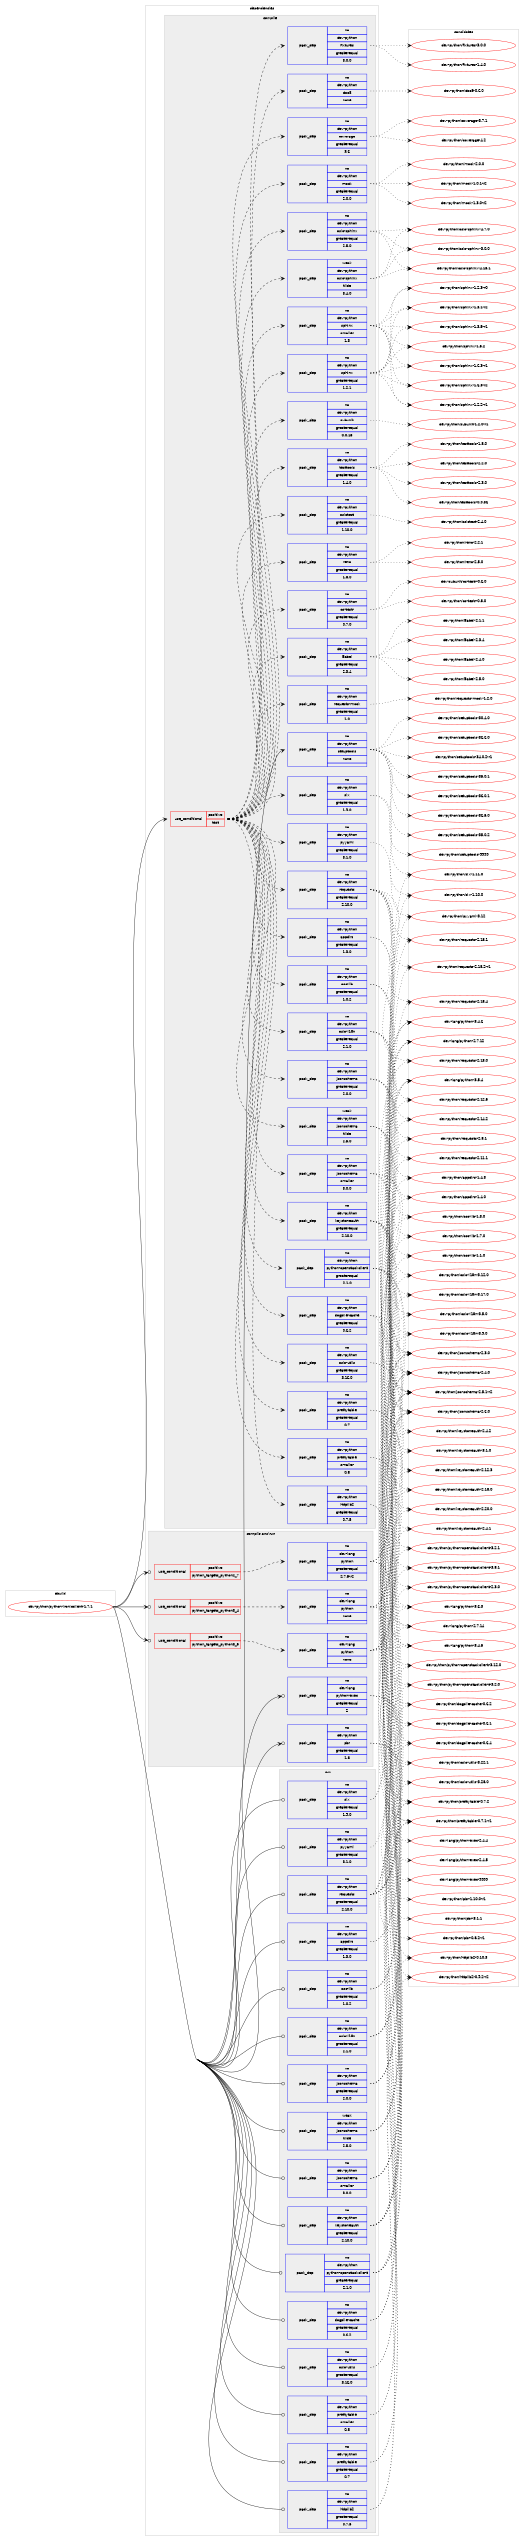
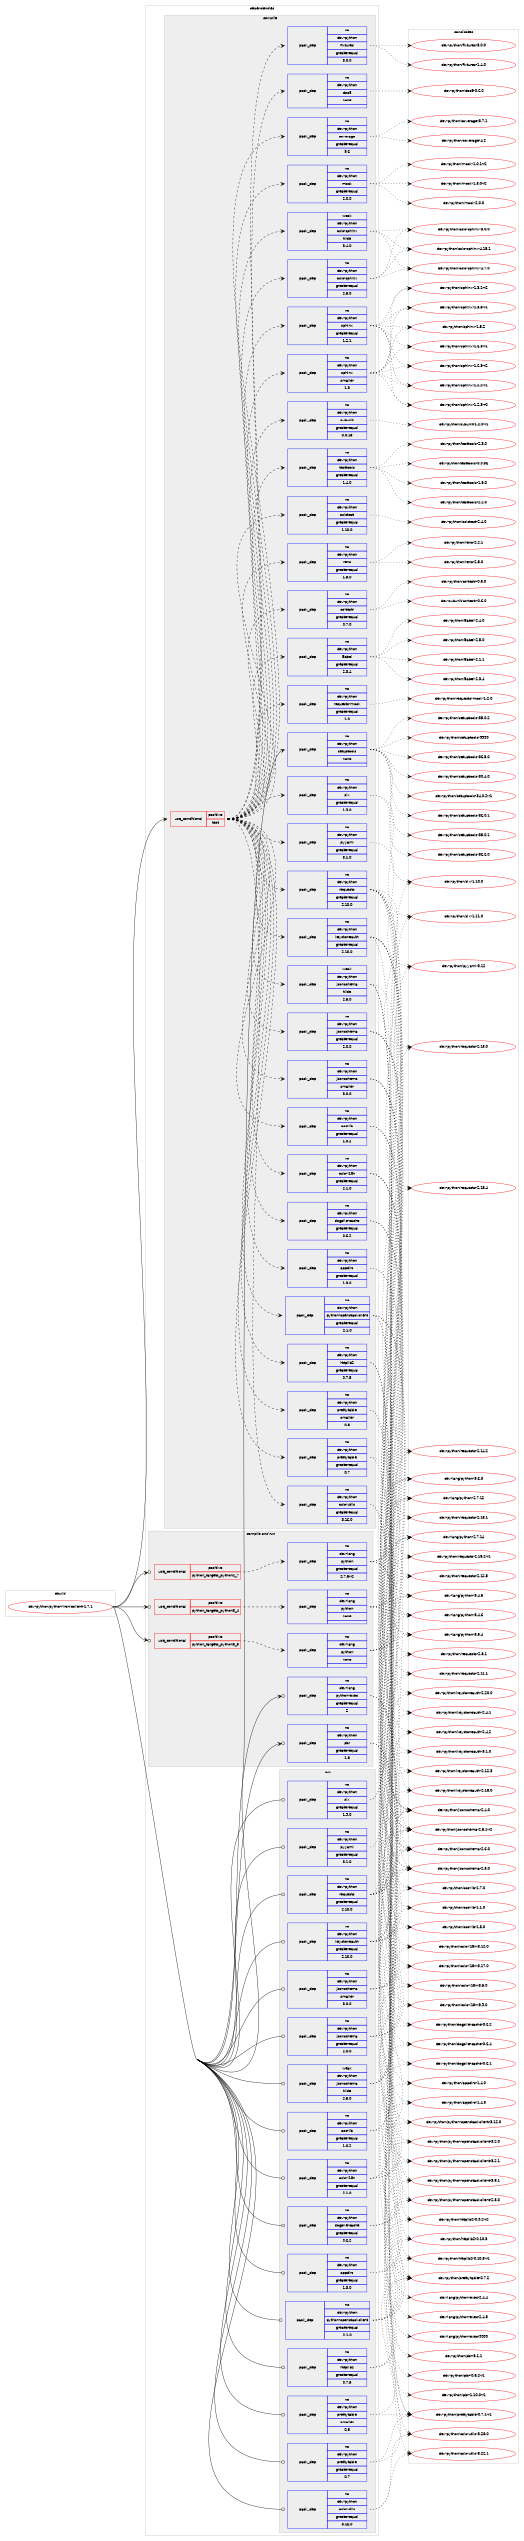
node "dev-python/httplib2-0.10.3-r1": added
